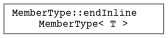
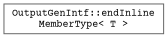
node "MemberType::endInline MemberType< T >": label "MemberType::endInline MemberType< T >" -> "OutputGenIntf::endInline MemberType< T >"
